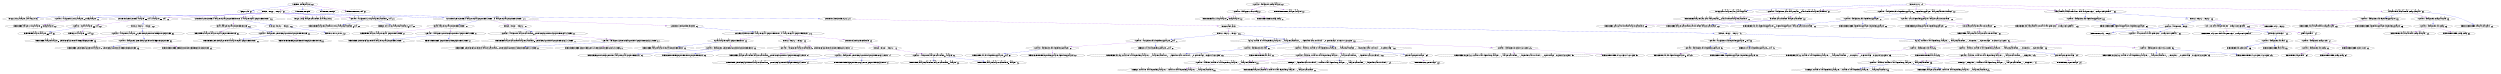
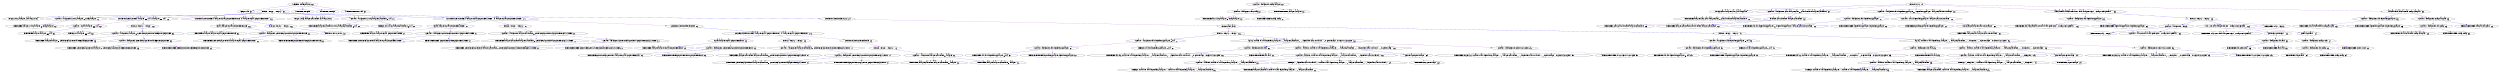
edge "(addClassPath,addClassPath(config.classpath))" -> "(FIELD_IDENTIFIER,classpath,classpath)": now "(<operator>.fieldAccess,config.classpath)" -> "(FIELD_IDENTIFIER,classpath,classpath)"
